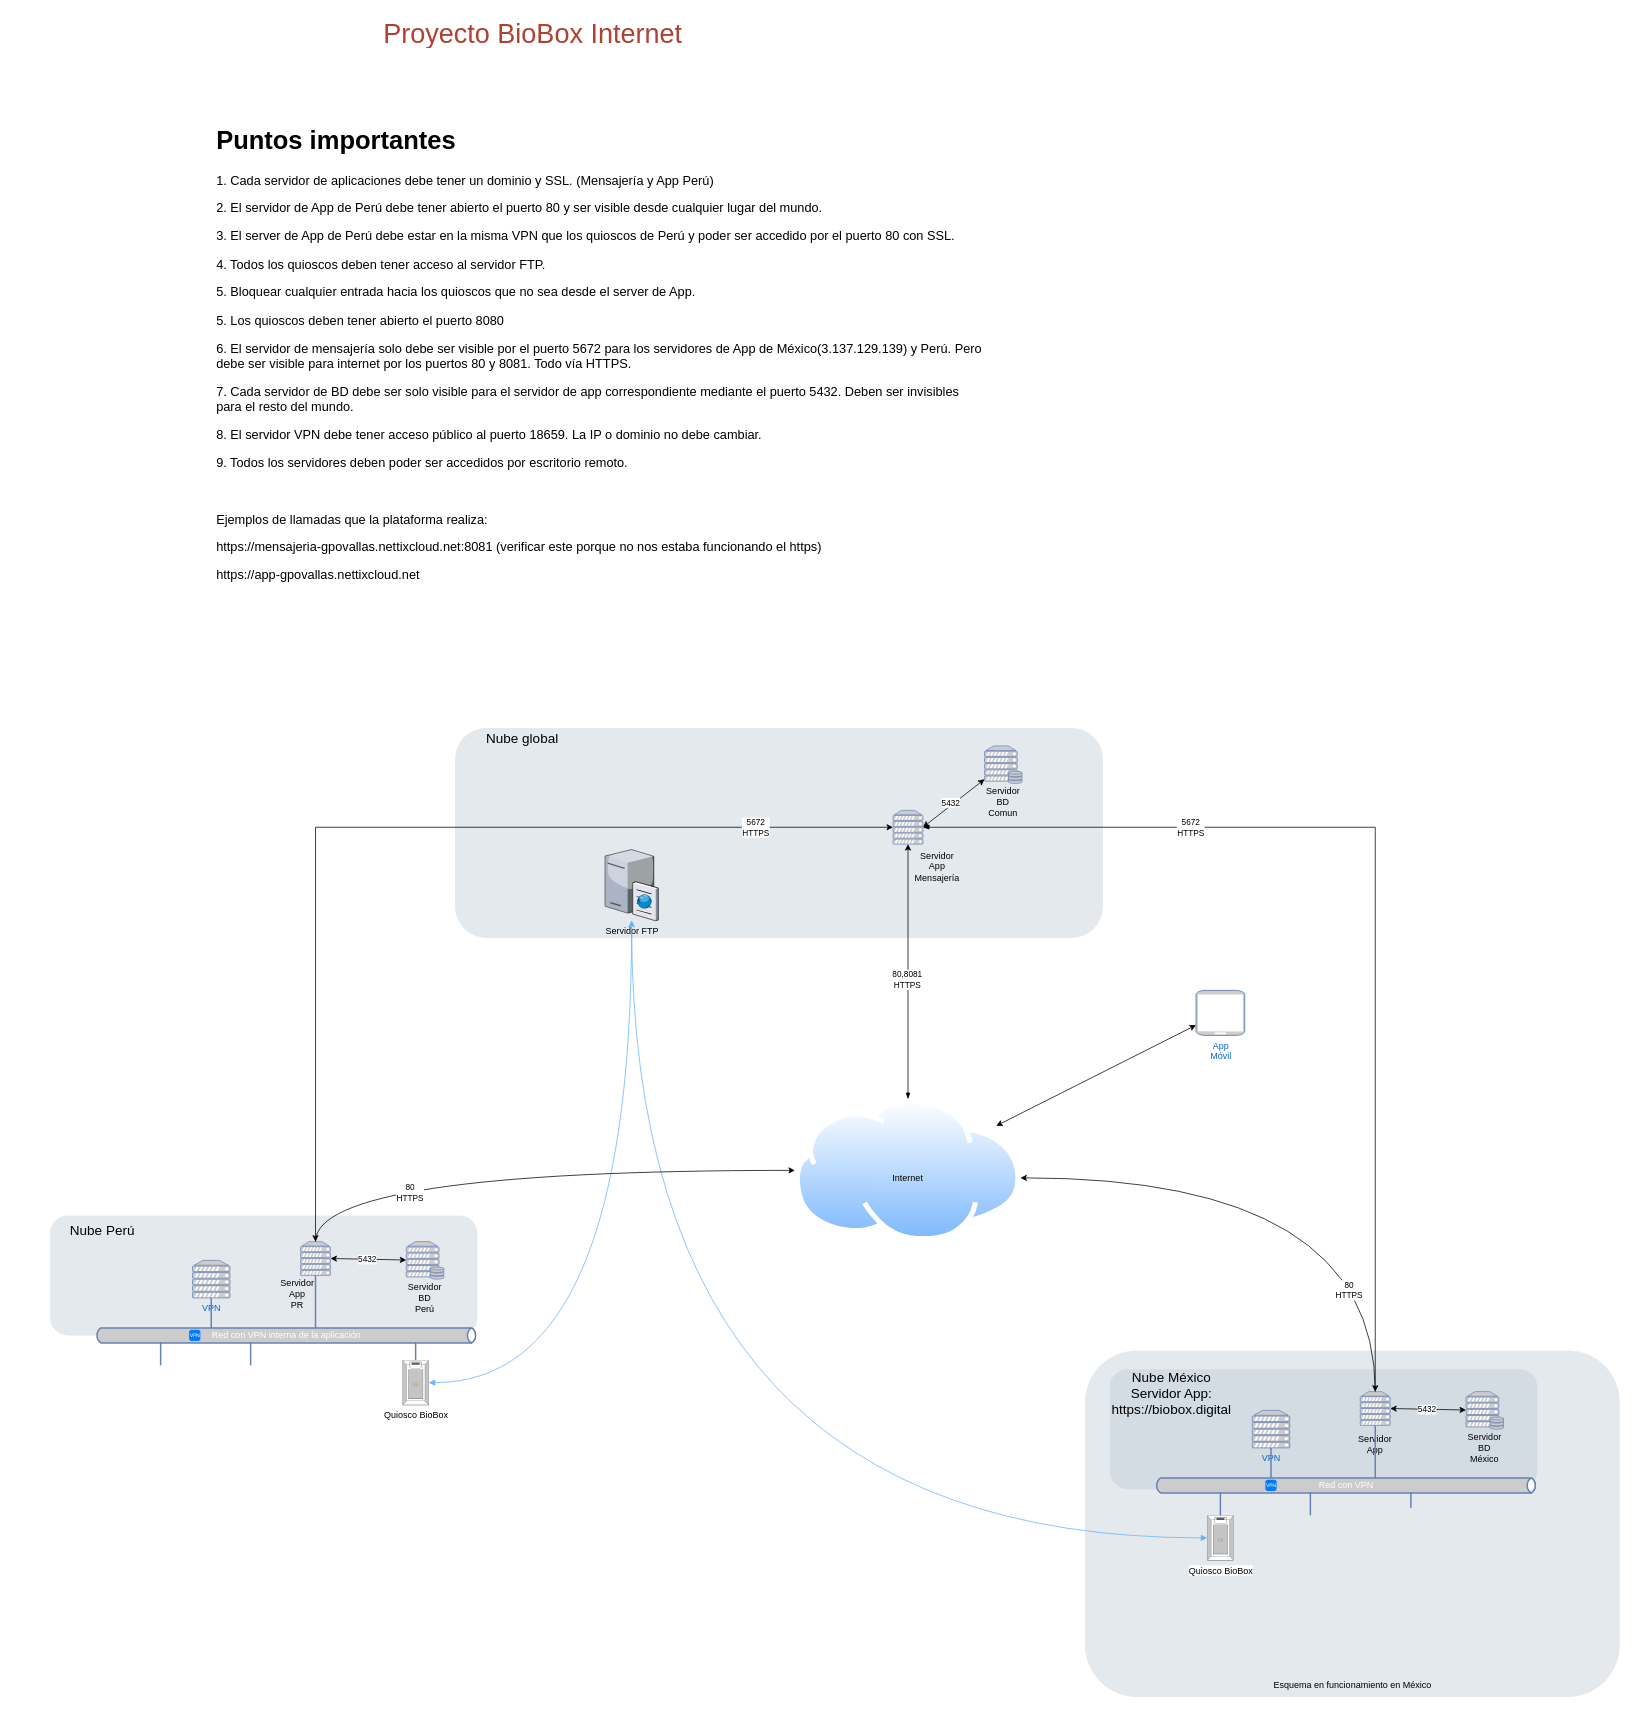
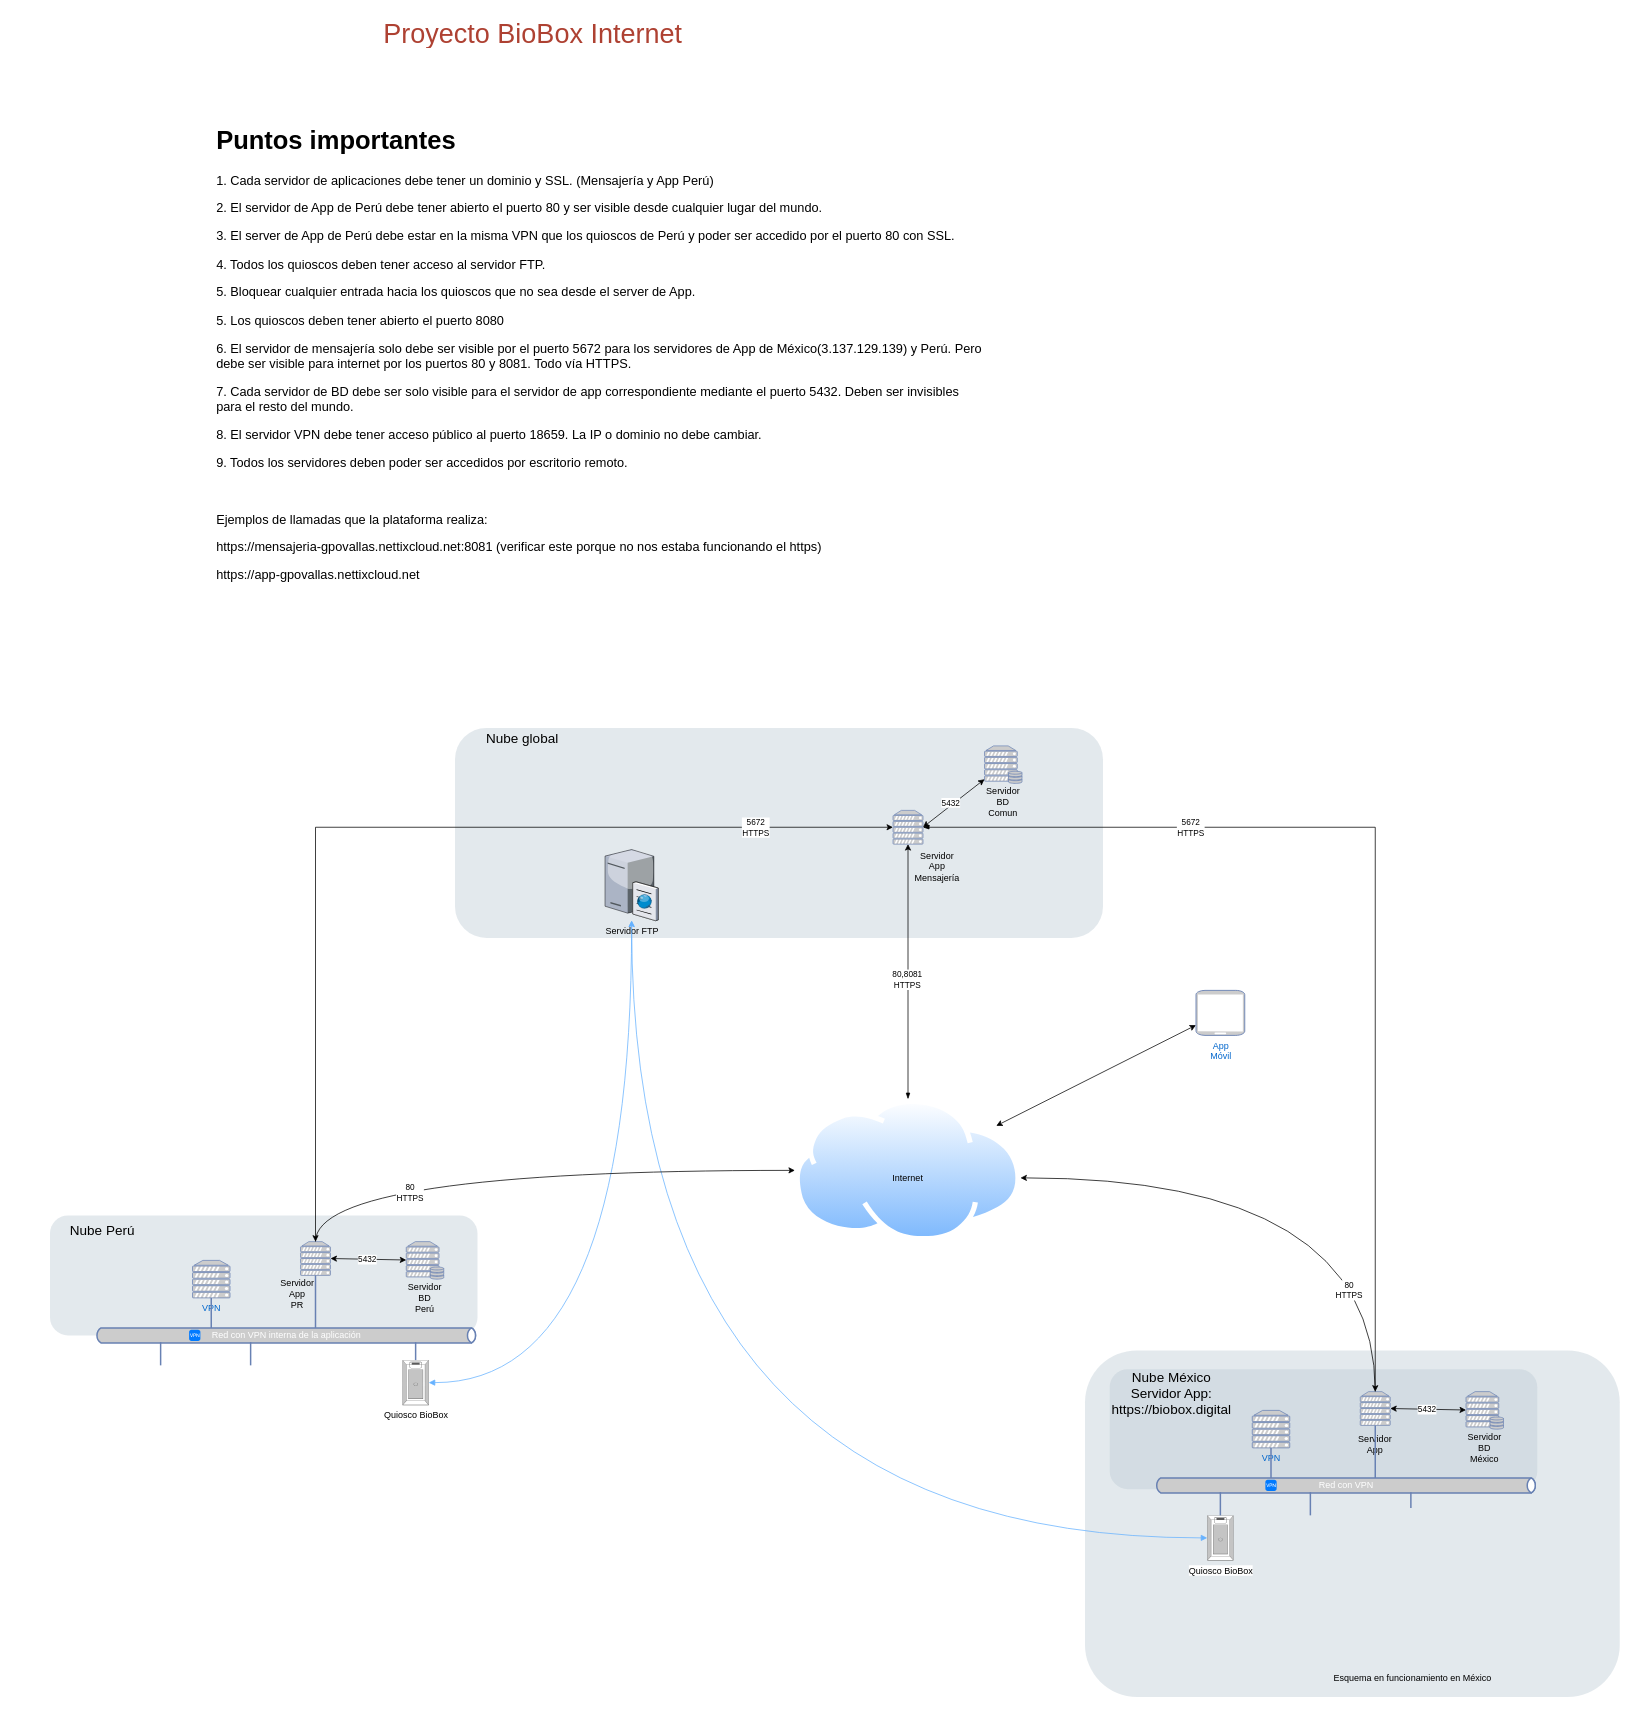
node "Esquema en funcionamiento en México": moved (1352, 1686) -> (1412, 1678)
